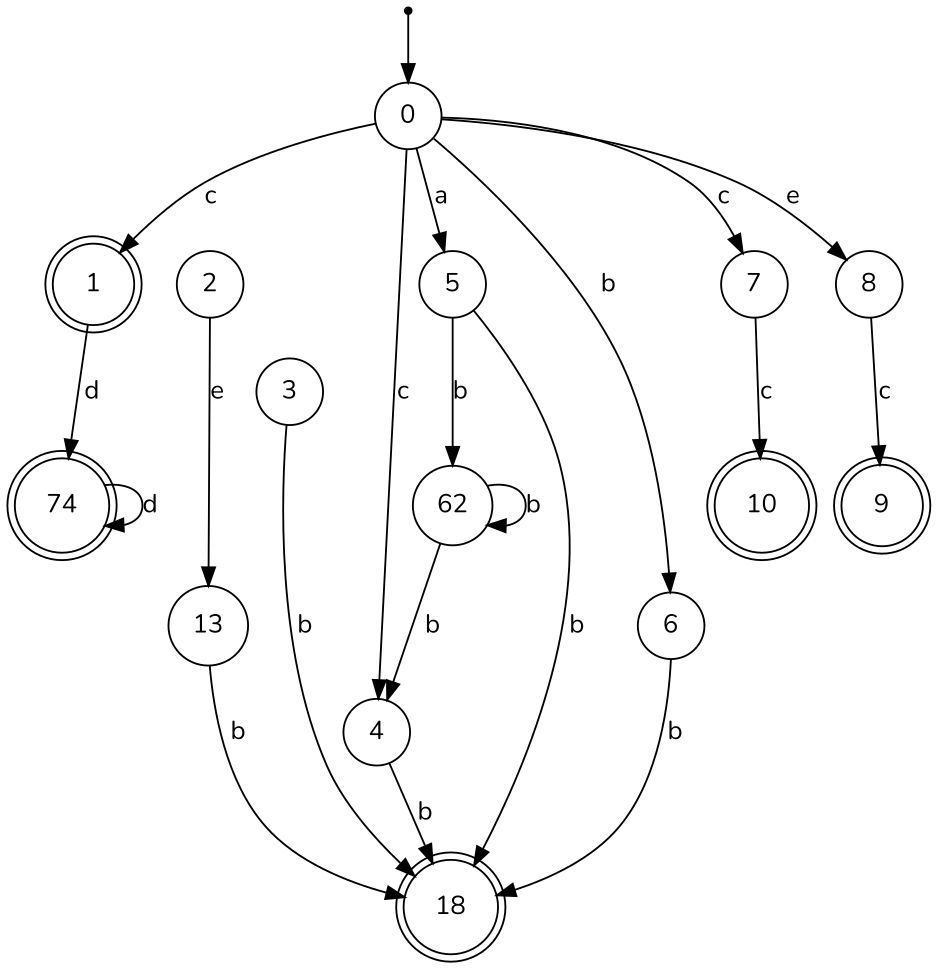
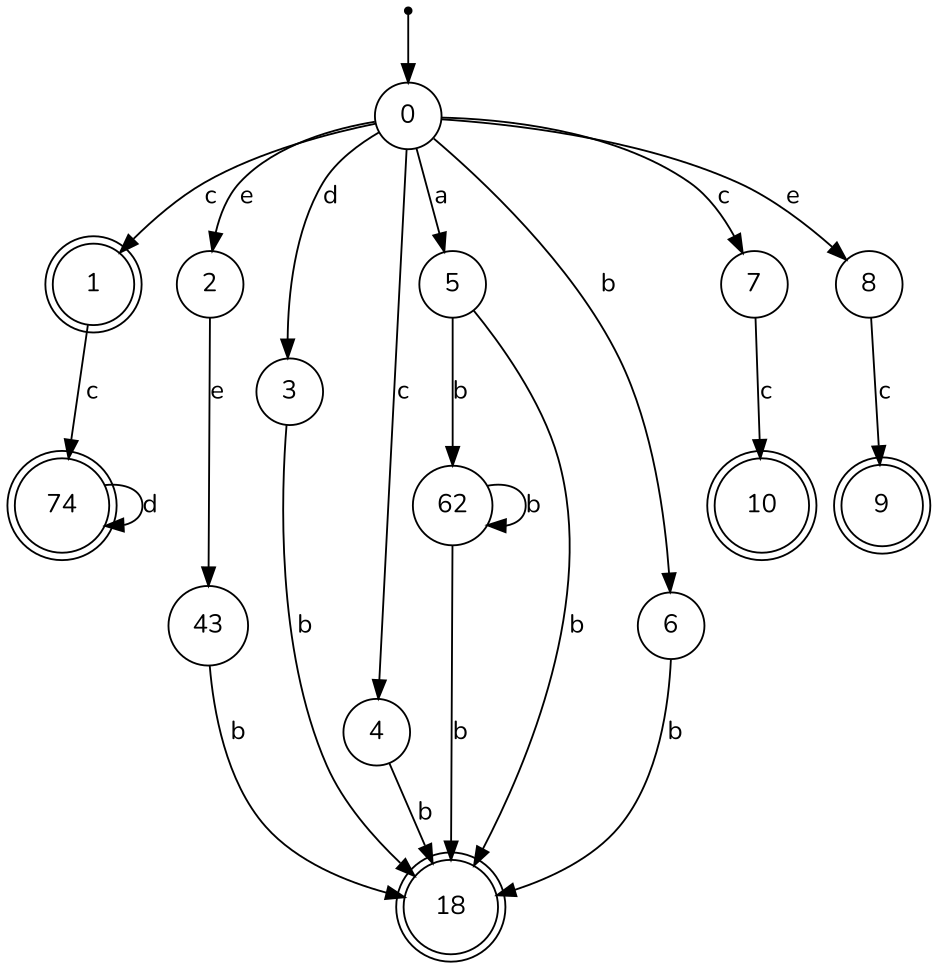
edge "0" -> "2": added, label "e"
edge "0" -> "3": added, label "d"
edge "1" -> "74": label "d" -> "c"
edge "62" -> "4": now "62" -> "18"
node "13": label "13" -> "43"
